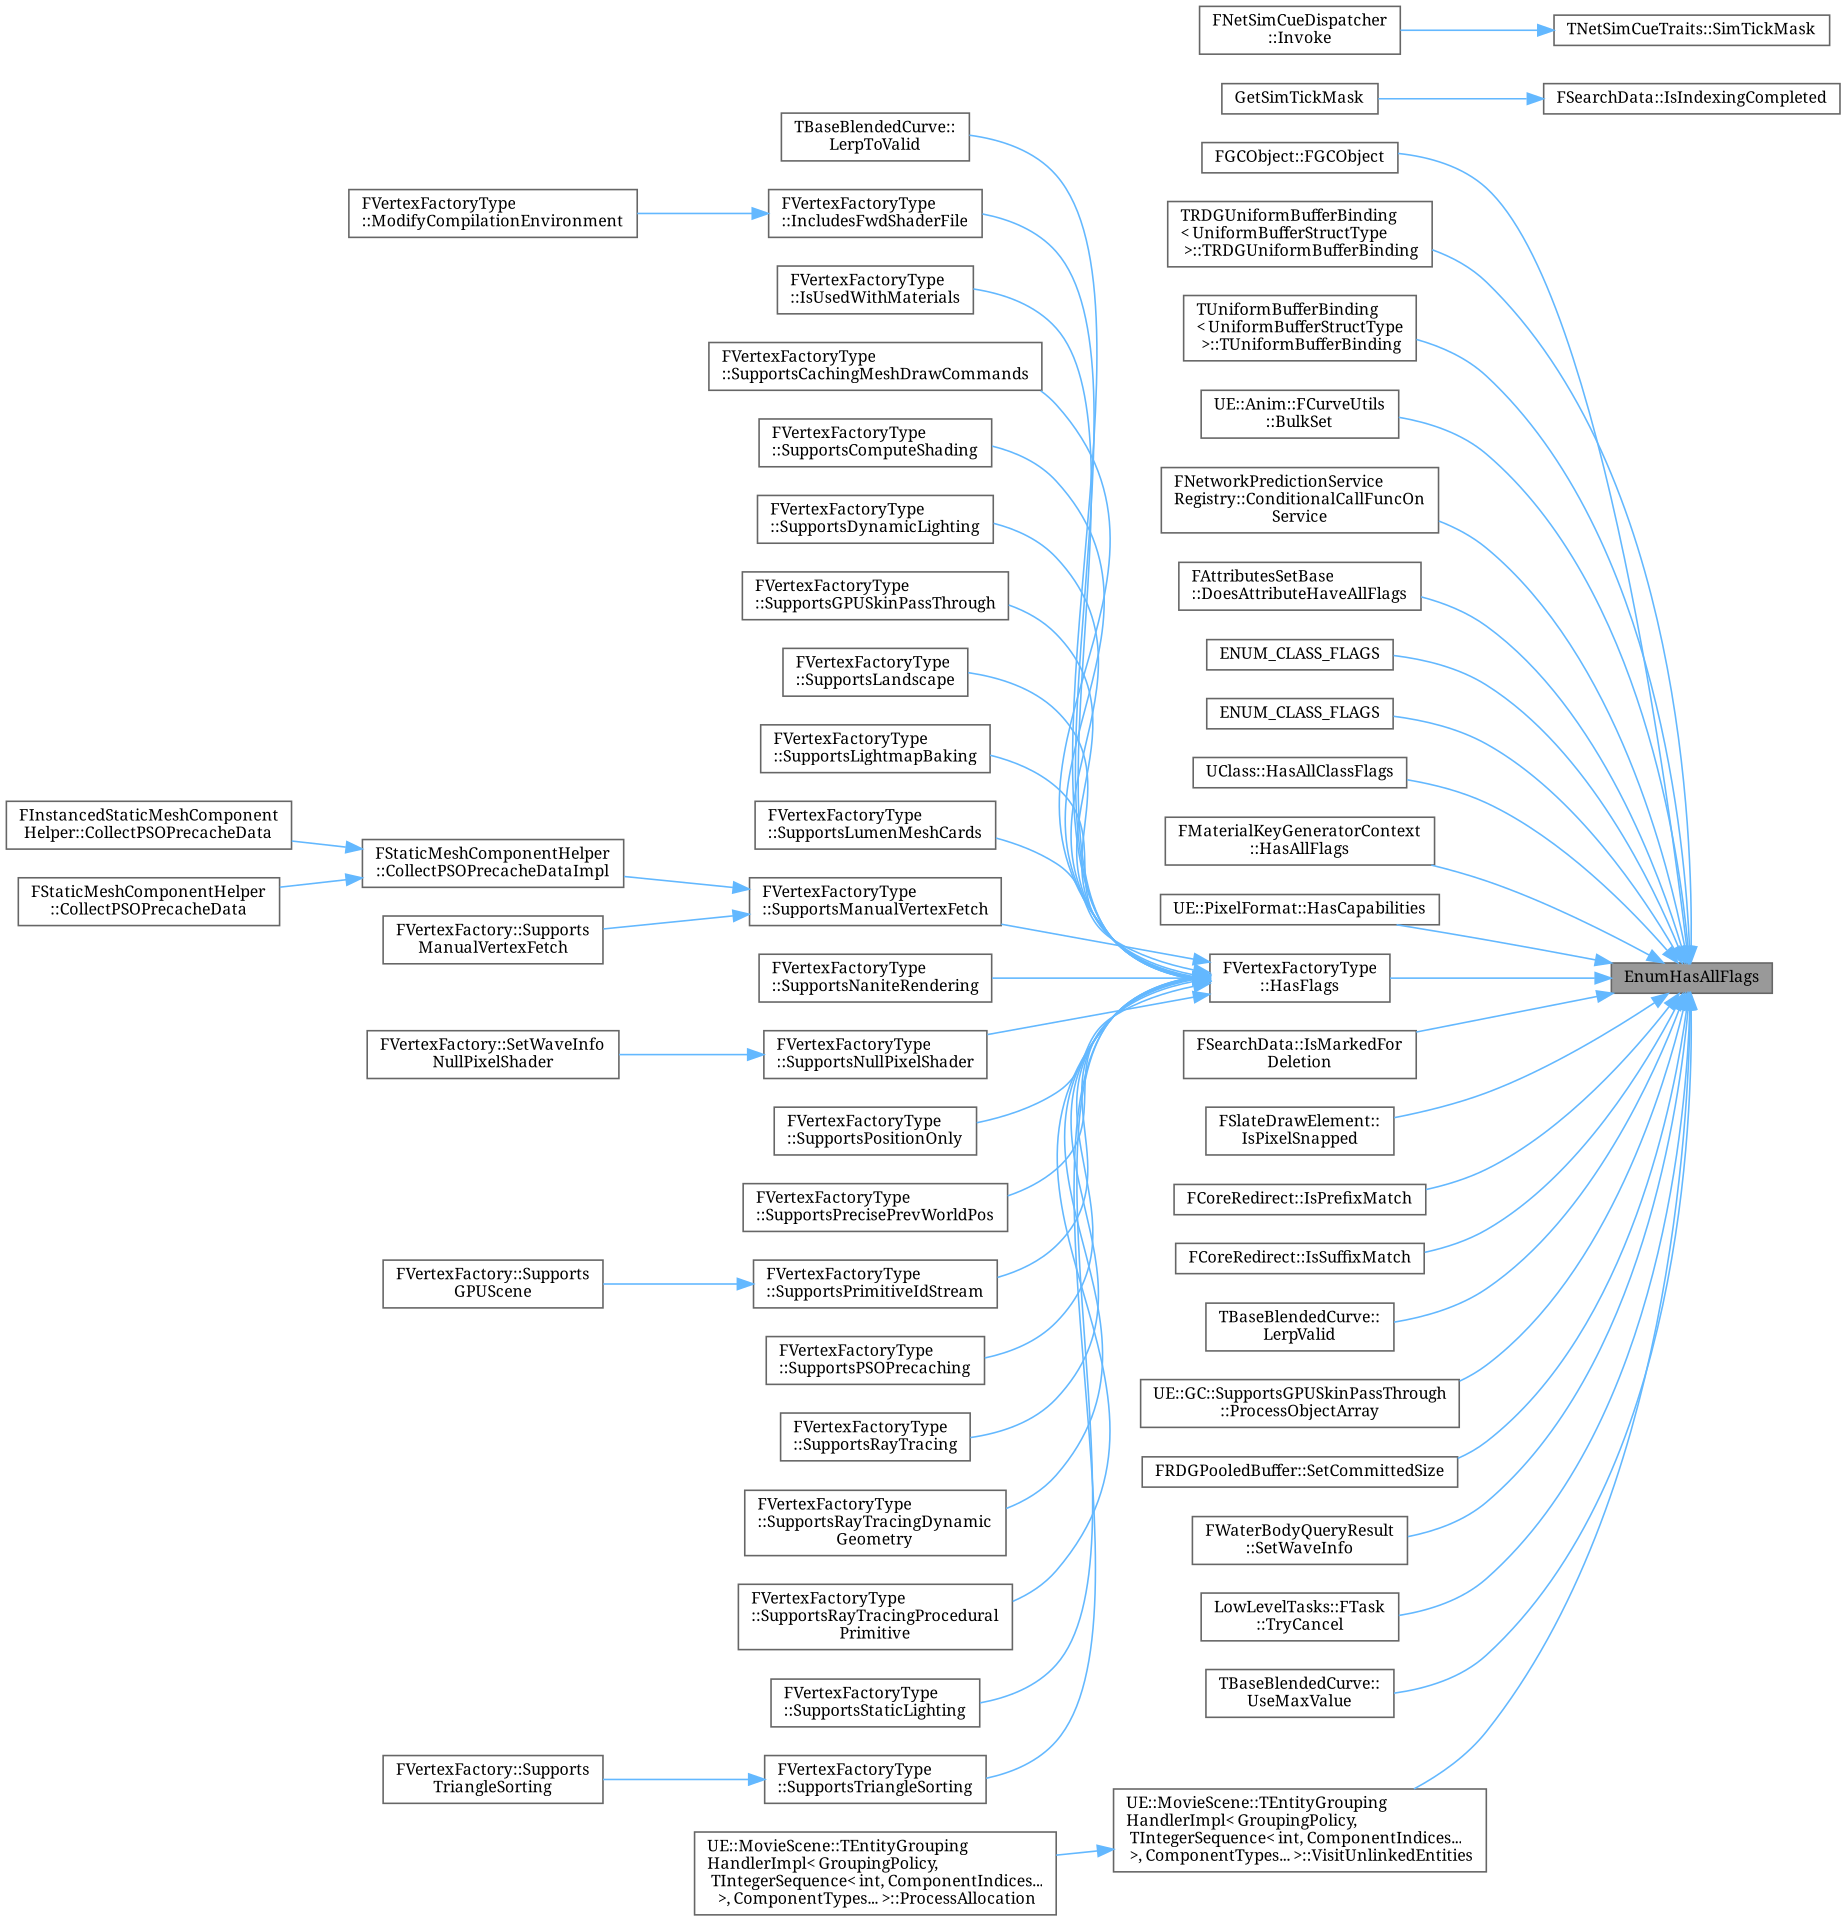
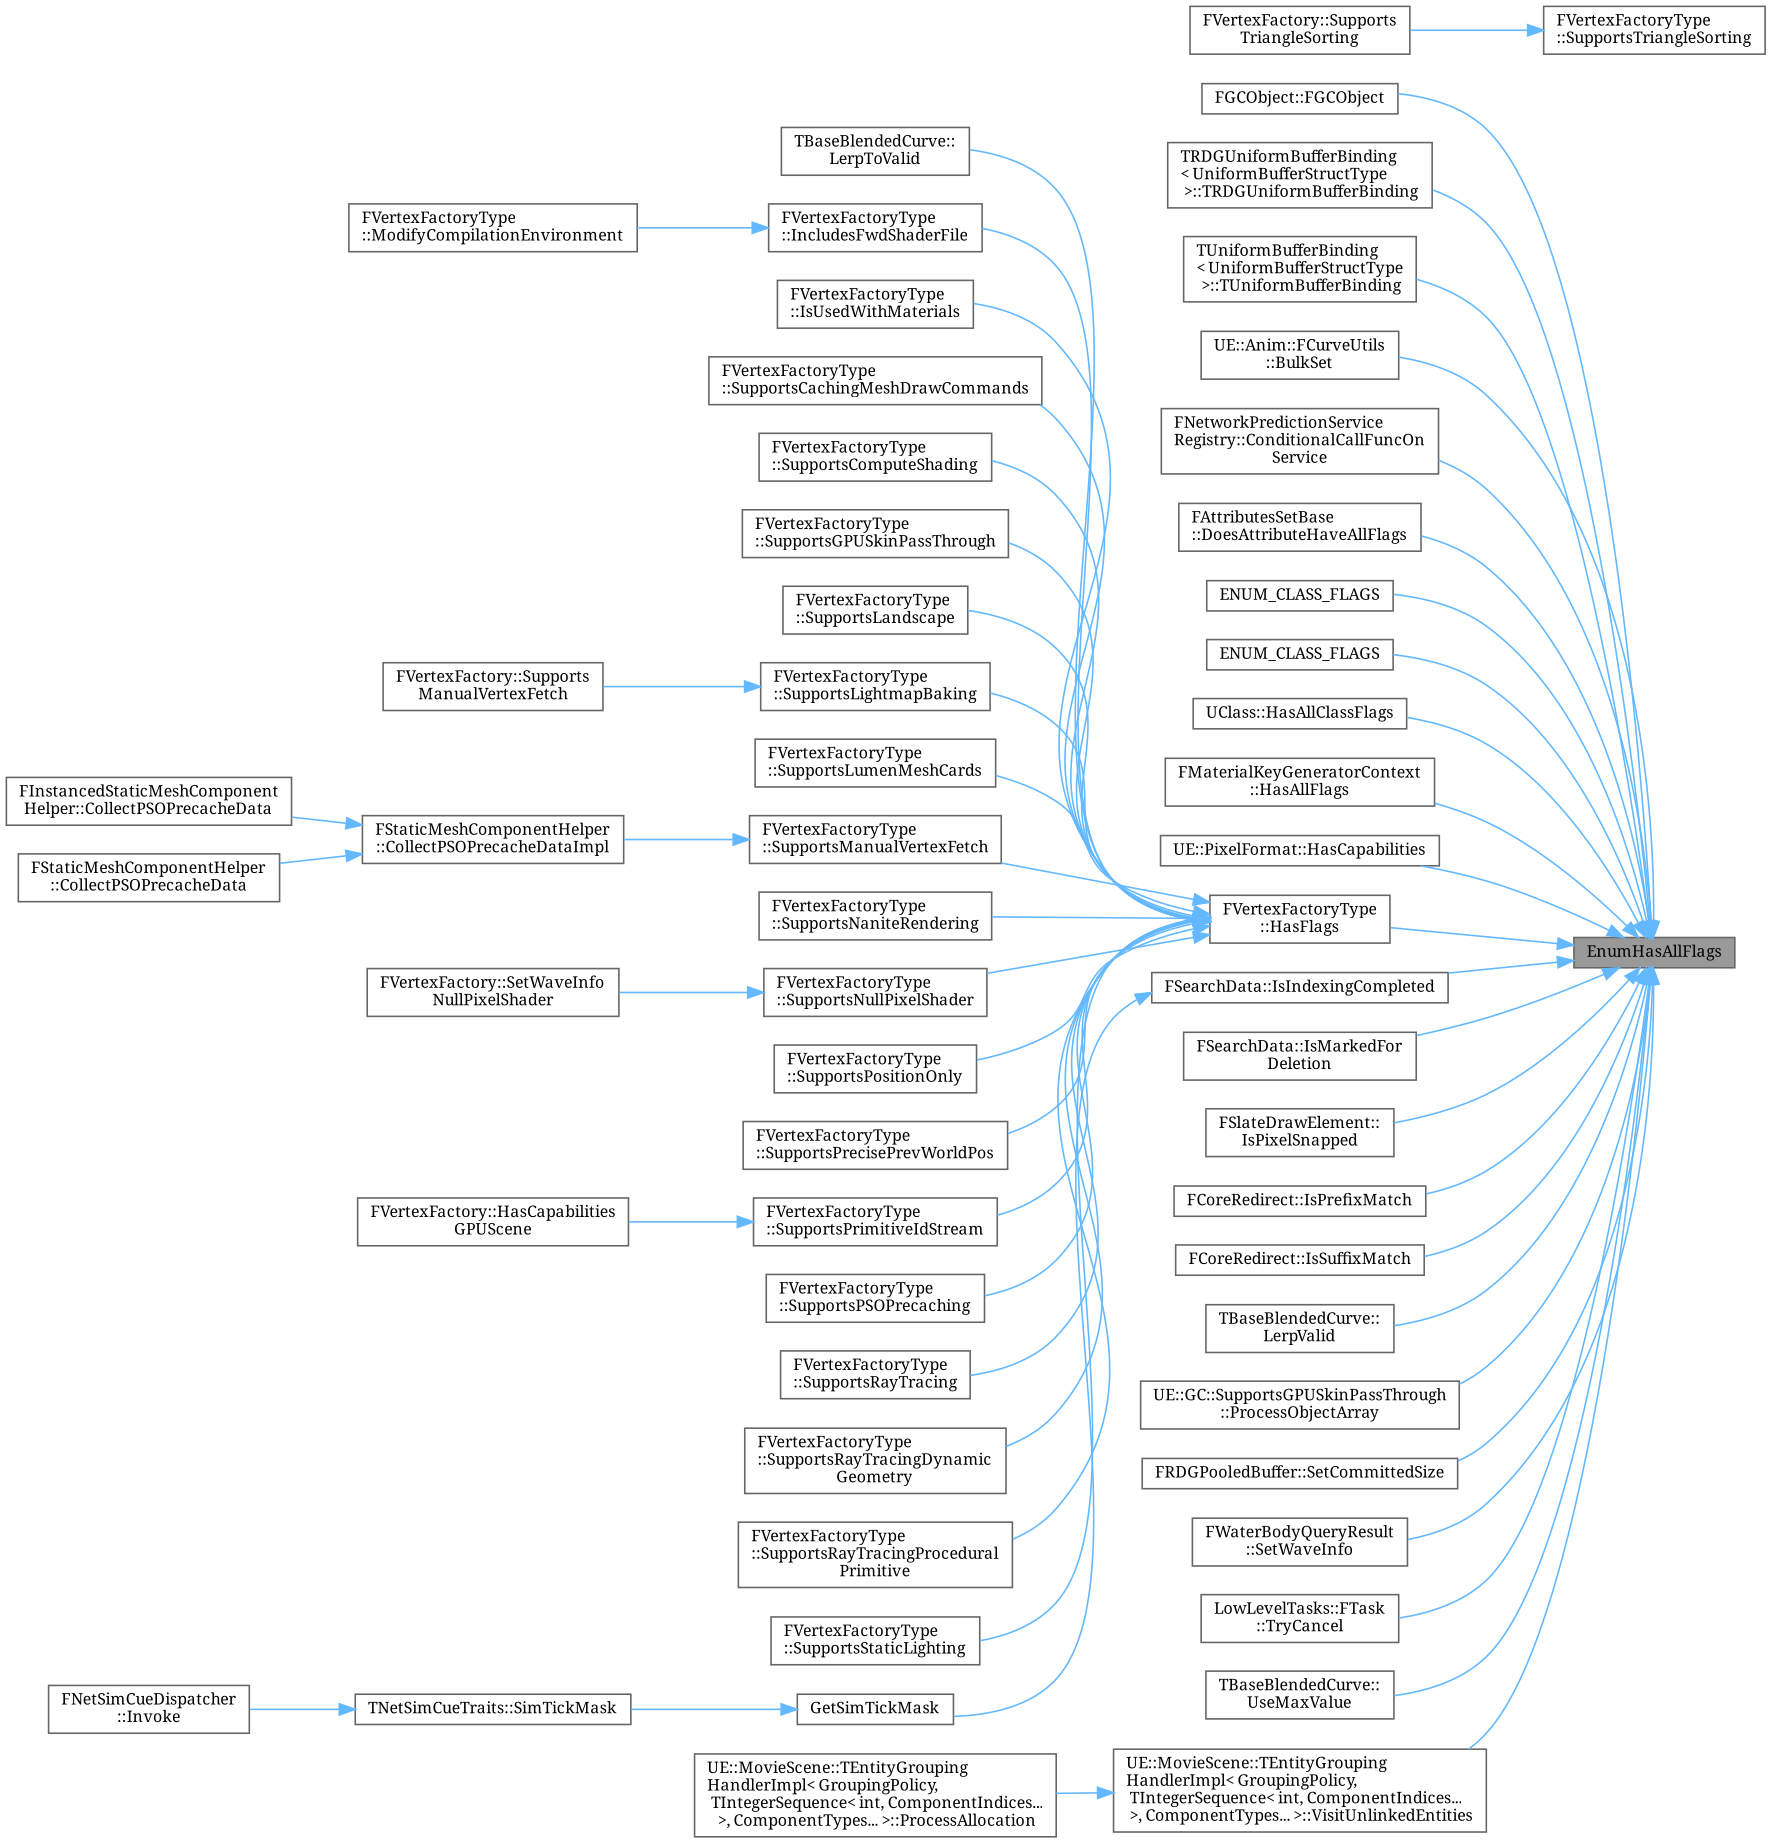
node "FVertexFactoryType ::SupportsDynamicLighting": removed
edge "FVertexFactory::Supports ManualVertexFetch" -> "FVertexFactoryType ::SupportsManualVertexFetch": now "FVertexFactory::Supports ManualVertexFetch" -> "FVertexFactoryType ::SupportsLightmapBaking"
edge "FSearchData::IsIndexingCompleted" -> "EnumHasAllFlags": added
node "FVertexFactory::Supports GPUScene": label "FVertexFactory::Supports GPUScene" -> "FVertexFactory::HasCapabilities GPUScene"
edge "FVertexFactoryType ::SupportsTriangleSorting" -> "FVertexFactoryType ::HasFlags": removed
edge "TNetSimCueTraits::SimTickMask" -> "GetSimTickMask": added
